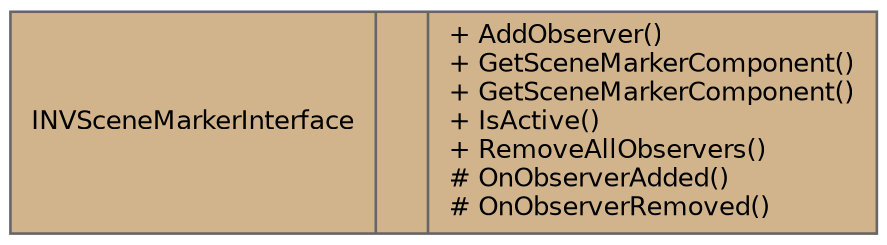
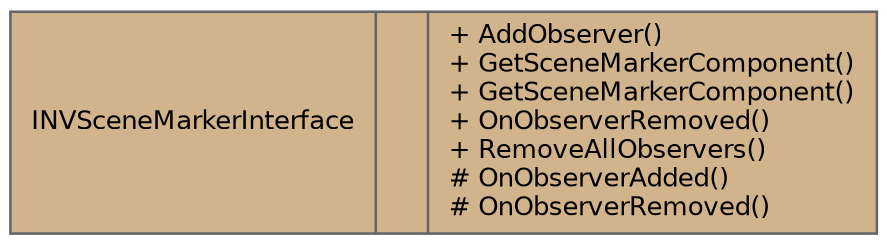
node "INVSceneMarkerInterface": text "+ IsActive()" -> "+ OnObserverRemoved()"
